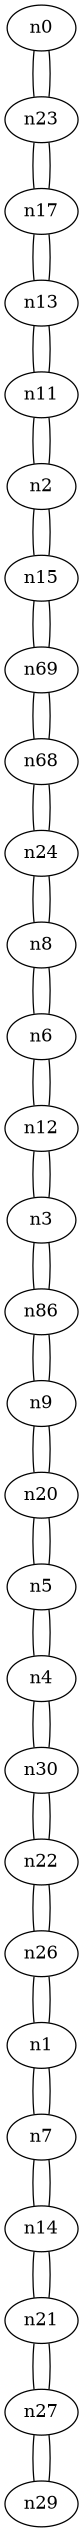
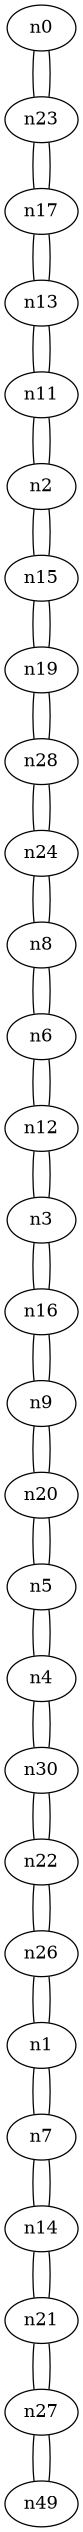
node "n69": label "n69" -> "n19"
node "n68": label "n68" -> "n28"
node "n86": label "n86" -> "n16"
node "n29": label "n29" -> "n49"
